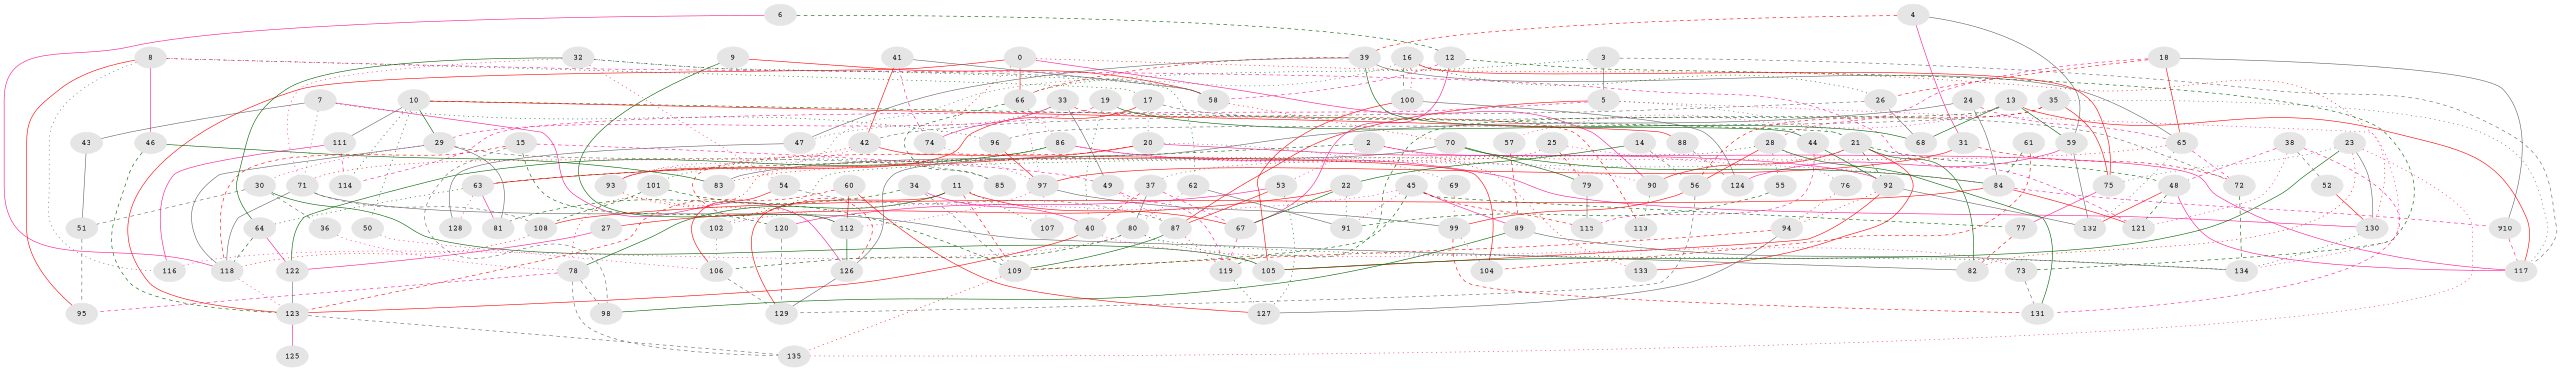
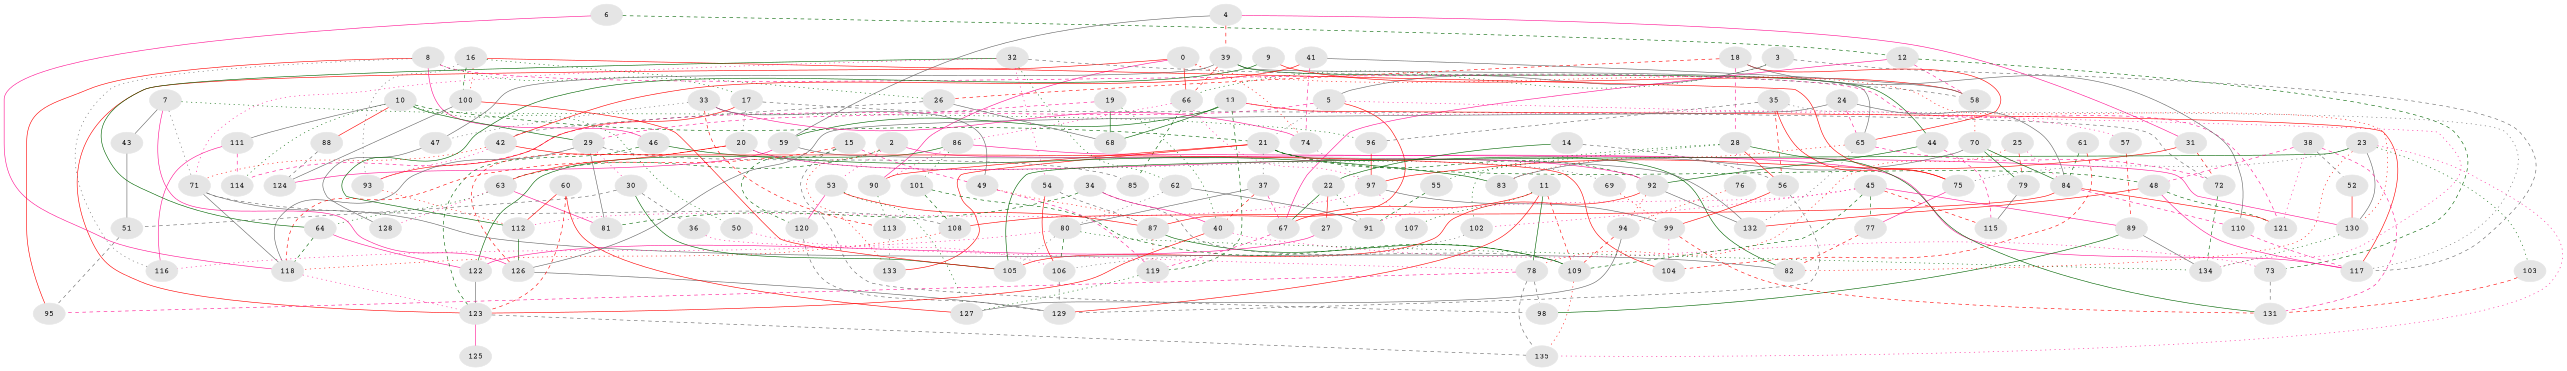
node "910": label "910" -> "110"
node "103": added
